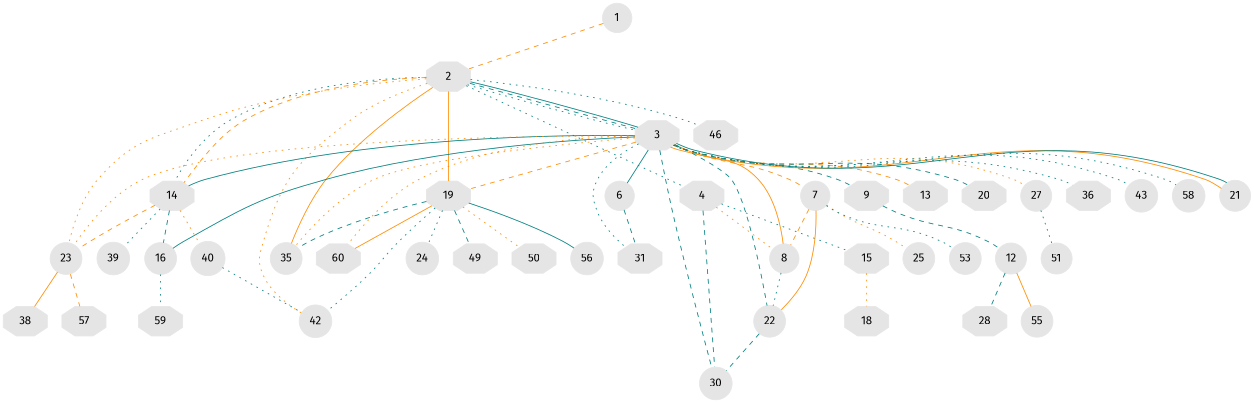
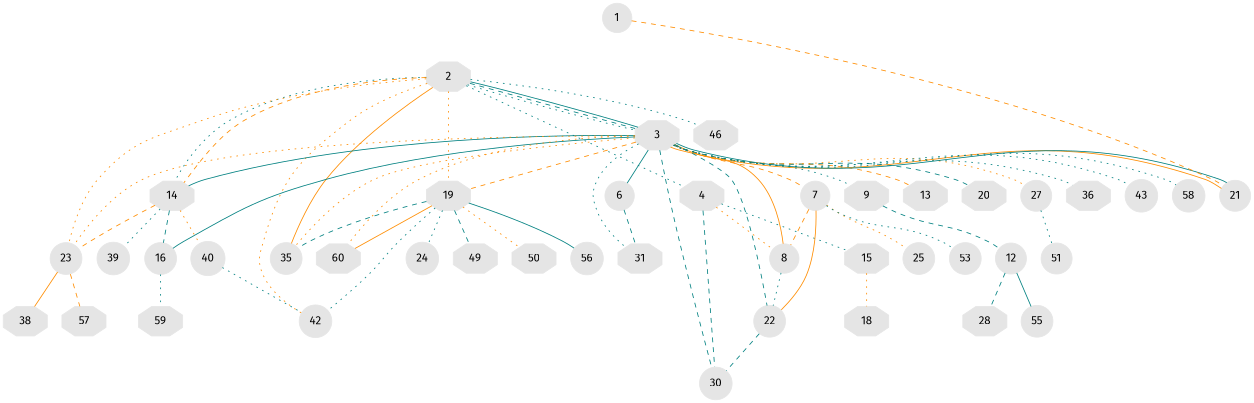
edge "1" -- "2": now "1" -- "21"
edge "2" -- "19": style solid -> dotted
edge "3" -- "9": style dashed -> dotted
edge "12" -- "55": color darkorange -> teal
